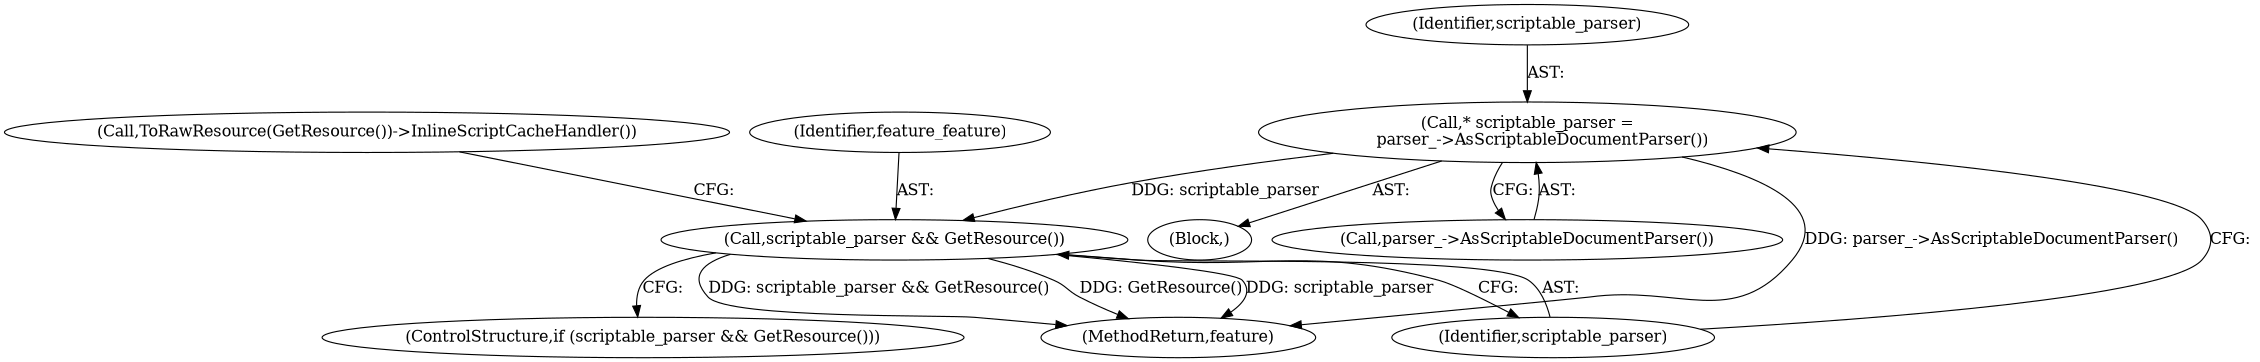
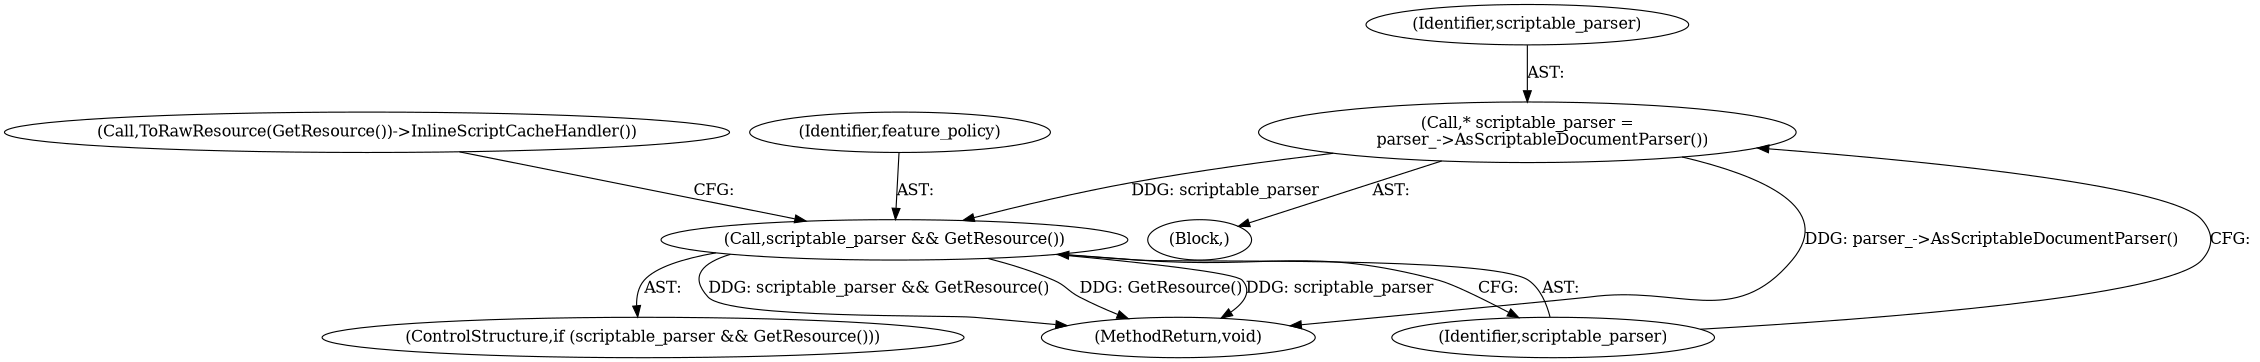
node "(Identifier,feature_feature)": label "(Identifier,feature_feature)" -> "(Identifier,feature_policy)"
node "(Call,parser_->AsScriptableDocumentParser())": removed
edge "(Call,scriptable_parser && GetResource())" -> "(ControlStructure,if (scriptable_parser && GetResource()))": label "CFG: " -> "AST: "
node "(MethodReturn,feature)": label "(MethodReturn,feature)" -> "(MethodReturn,void)"
